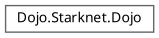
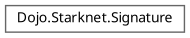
node "Dojo.Starknet.Dojo": label "Dojo.Starknet.Dojo" -> "Dojo.Starknet.Signature"
